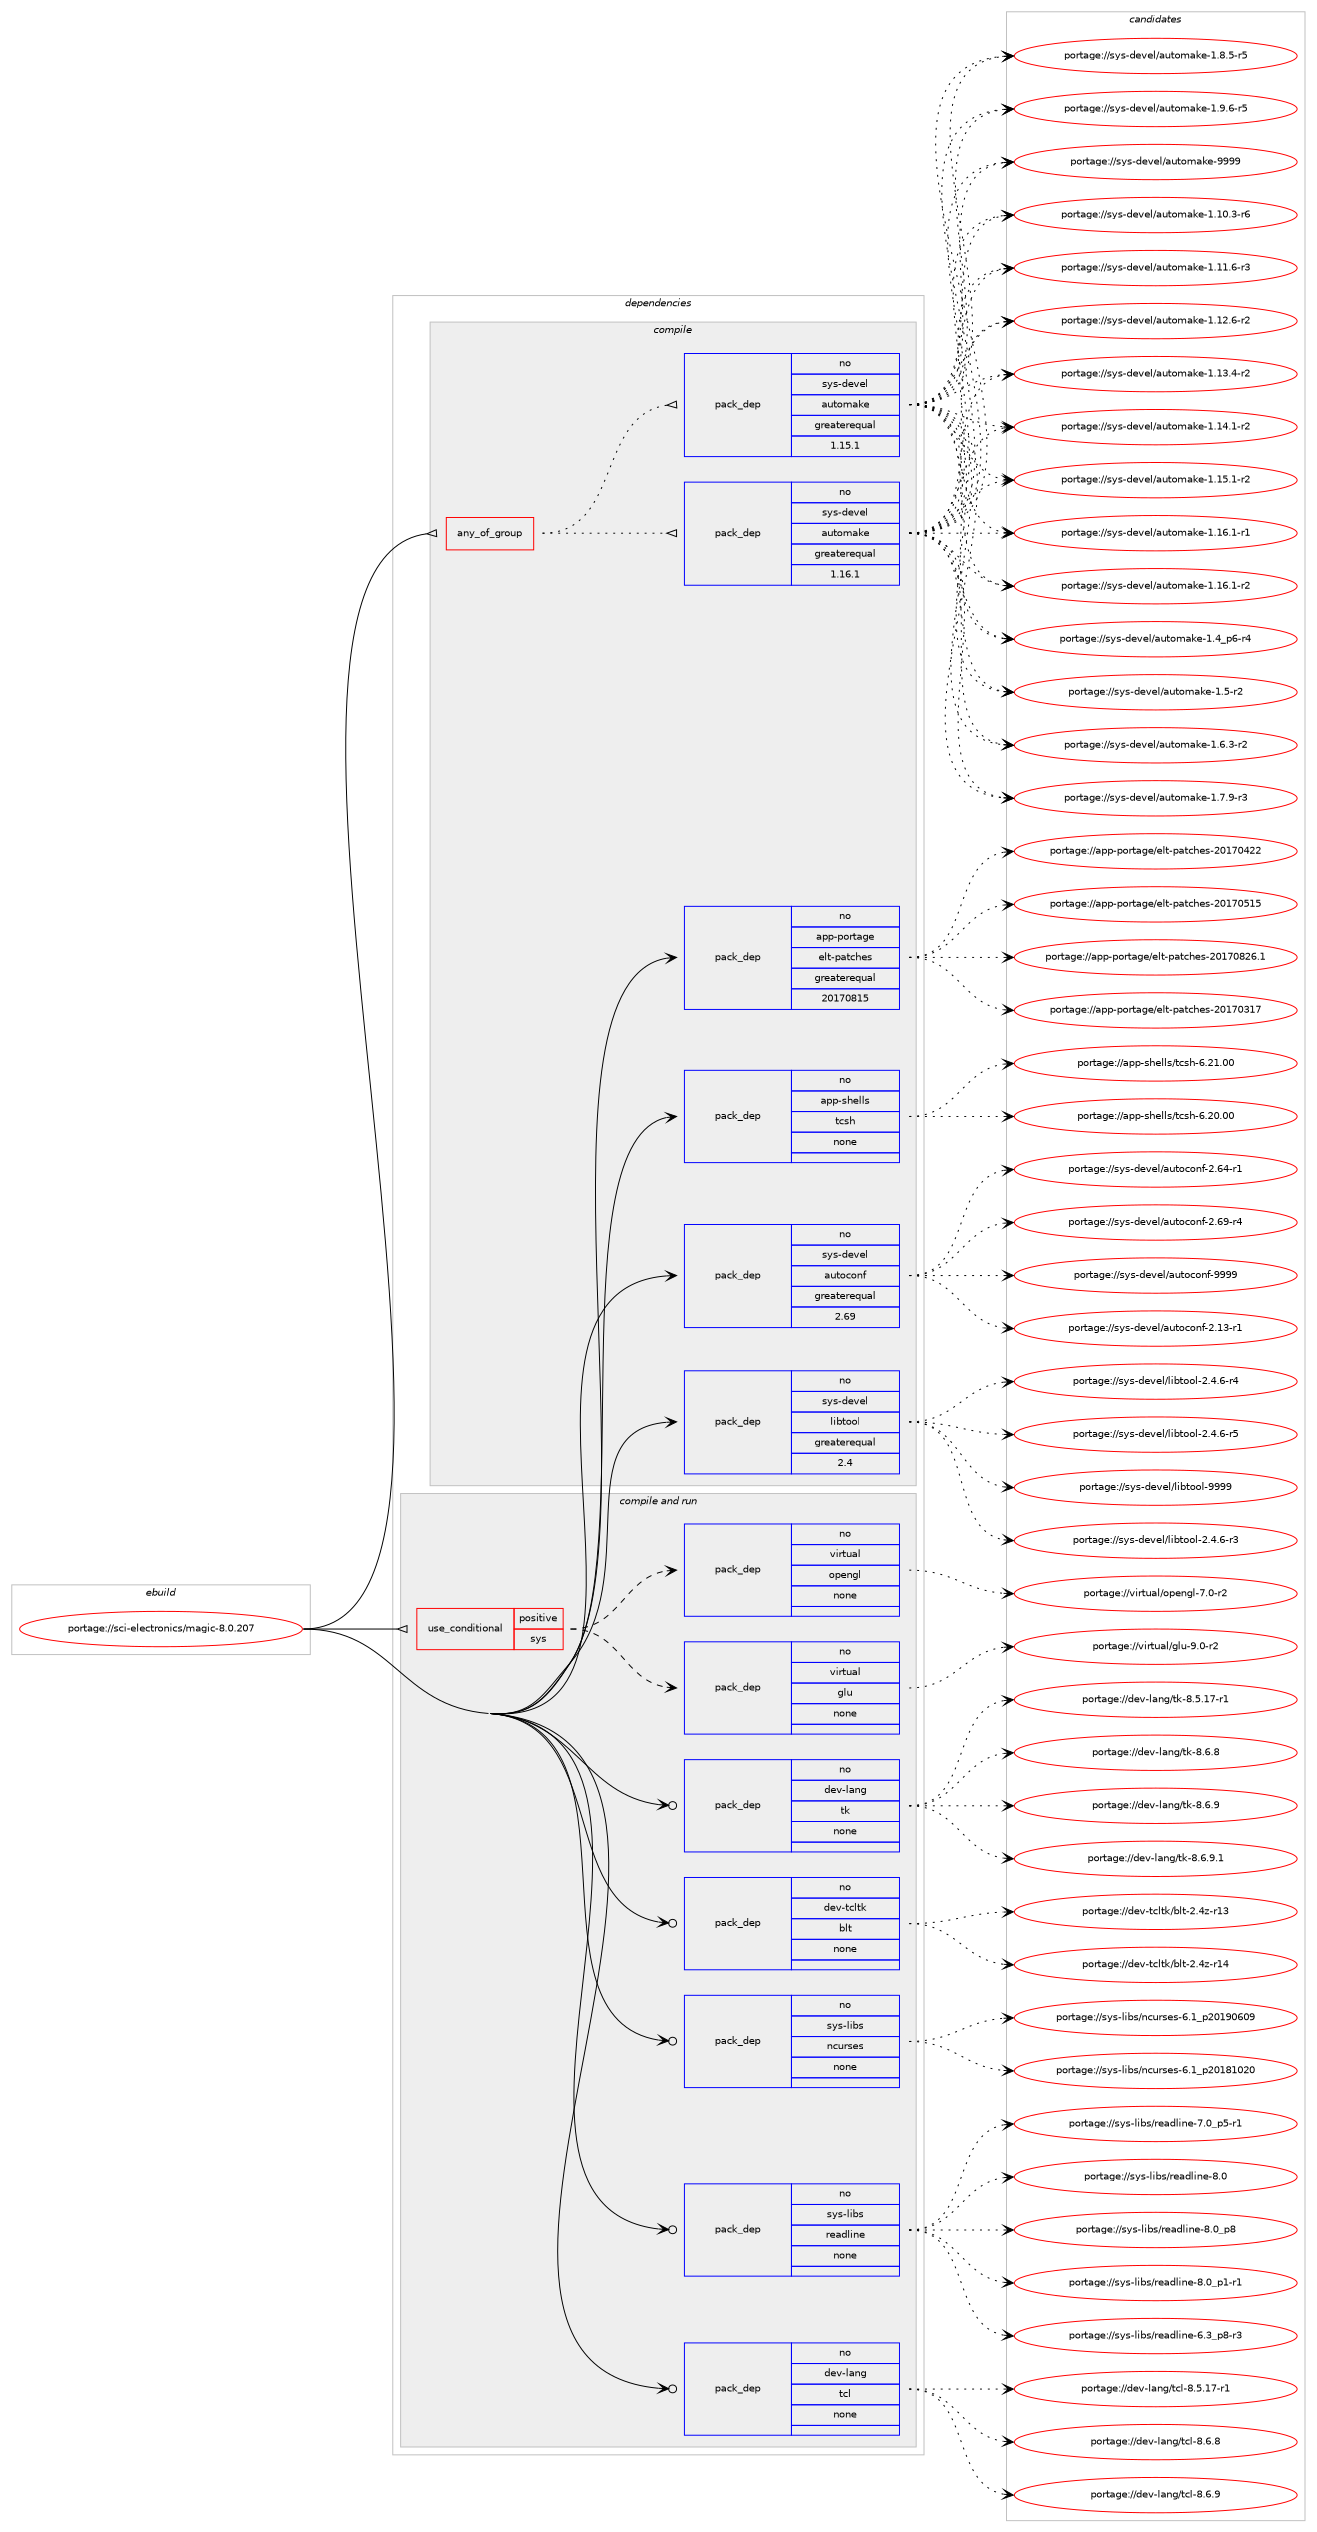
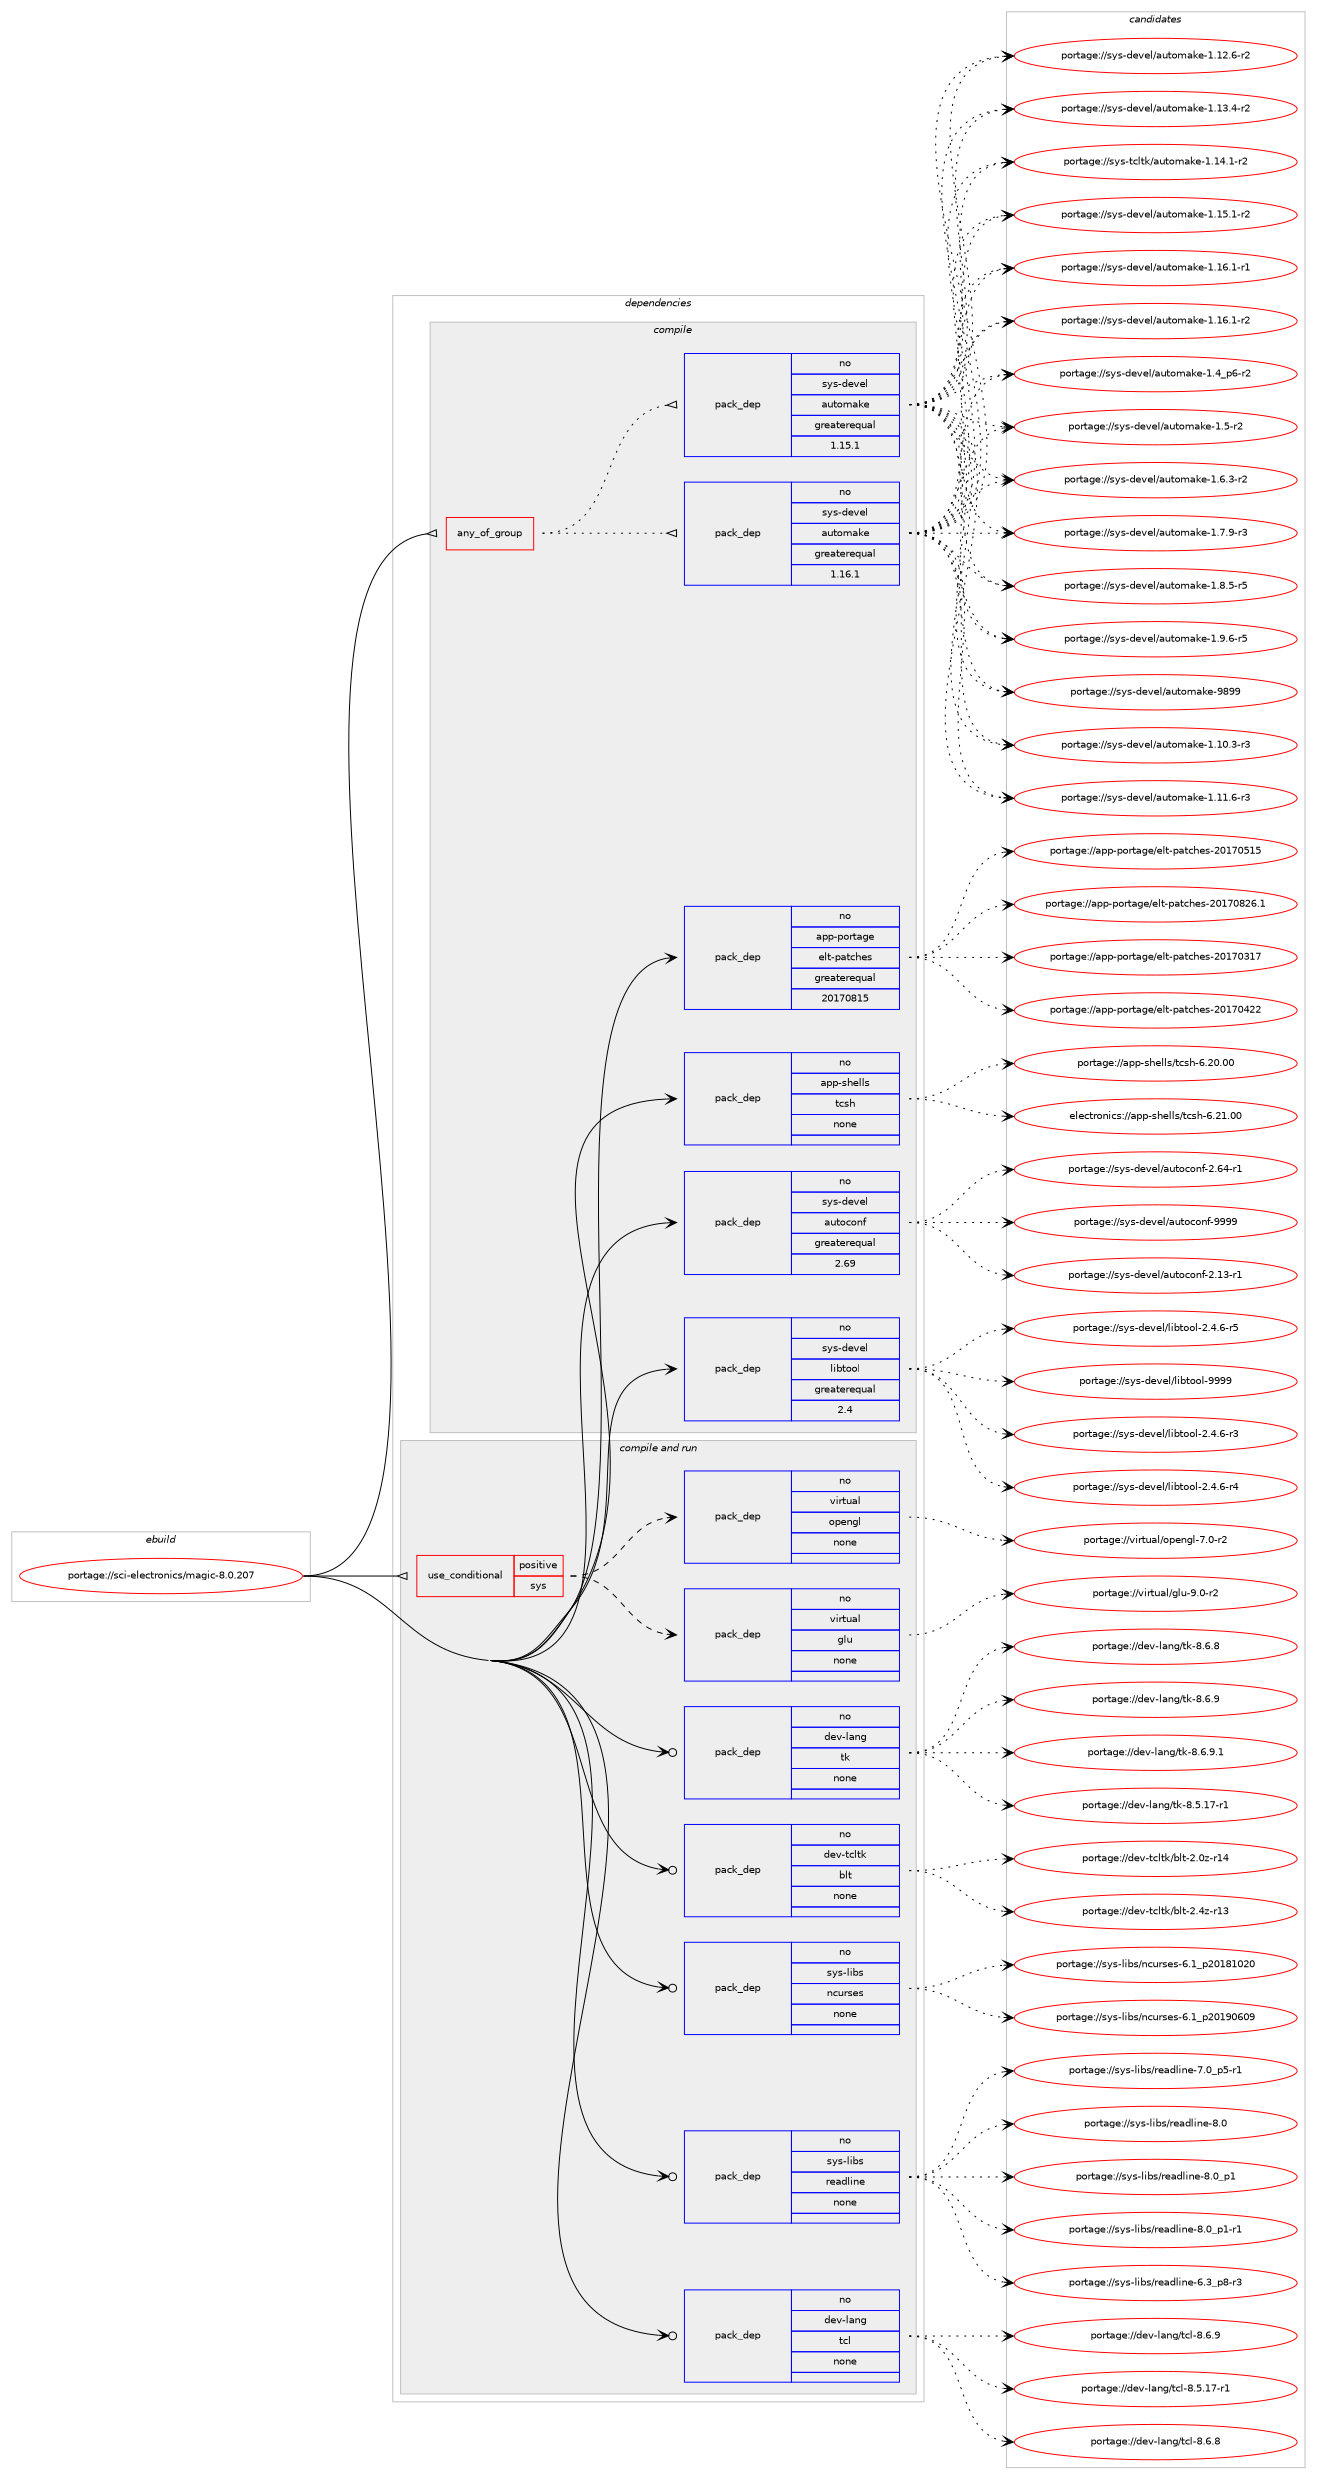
node "portage://sys-devel/automake-9999": label "portage://sys-devel/automake-9999" -> "portage://sys-devel/automake-9899"
node "portage://sys-devel/automake-1.10.3-r6": label "portage://sys-devel/automake-1.10.3-r6" -> "portage://sys-devel/automake-1.10.3-r3"
node "portage://sys-devel/automake-1.14.1-r2": label "portage://sys-devel/automake-1.14.1-r2" -> "portage://sys-tcltk/automake-1.14.1-r2"
node "portage://sys-devel/automake-1.4_p6-r4": label "portage://sys-devel/automake-1.4_p6-r4" -> "portage://sys-devel/automake-1.4_p6-r2"
node "portage://app-shells/tcsh-6.21.00": label "portage://app-shells/tcsh-6.21.00" -> "electronics://app-shells/tcsh-6.21.00"
node "portage://sys-devel/autoconf-2.69-r4": removed
node "portage://dev-tcltk/blt-2.4z-r14": label "portage://dev-tcltk/blt-2.4z-r14" -> "portage://dev-tcltk/blt-2.0z-r14"
node "portage://sys-libs/readline-8.0_p8": label "portage://sys-libs/readline-8.0_p8" -> "portage://sys-libs/readline-8.0_p1"
